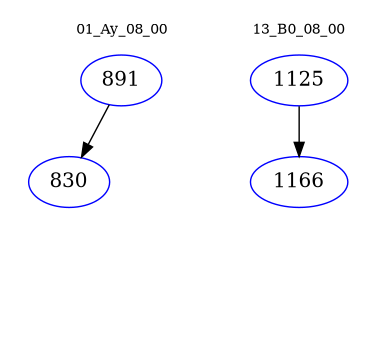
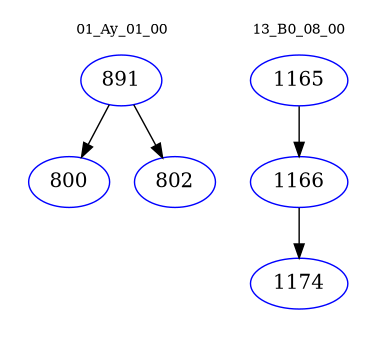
cluster "01_Ay_08_00": label "01_Ay_08_00" -> "01_Ay_01_00"
node "1125": label "1125" -> "1165"
node "830": label "830" -> "800"
node "802": added
node "1174": added
